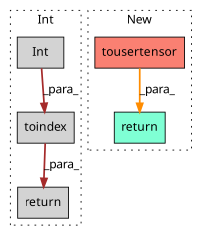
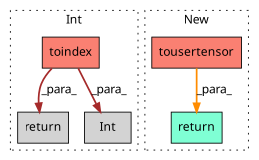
edge "Int" -> "toindex": reversed
node "toindex": fillcolor lightgrey -> salmon
